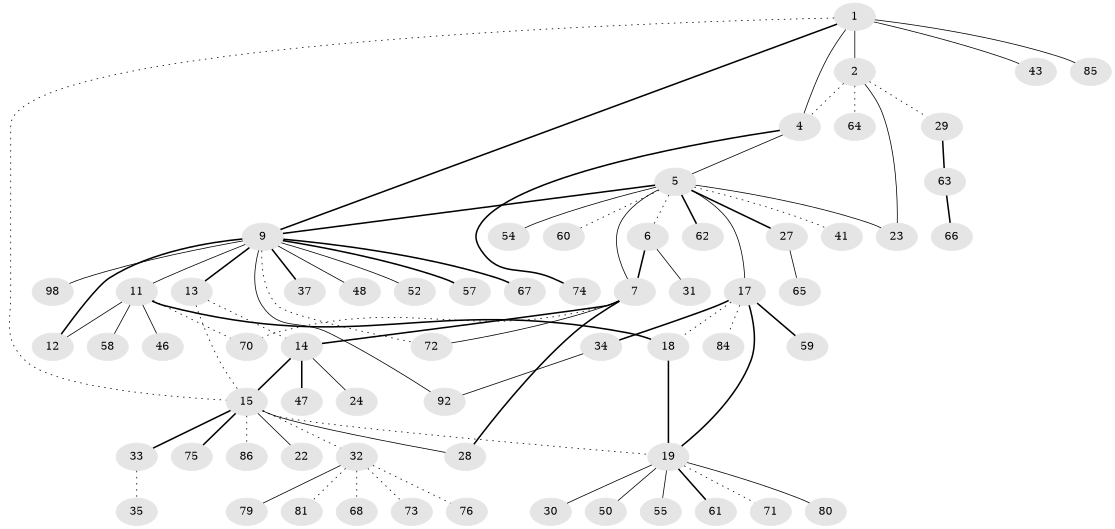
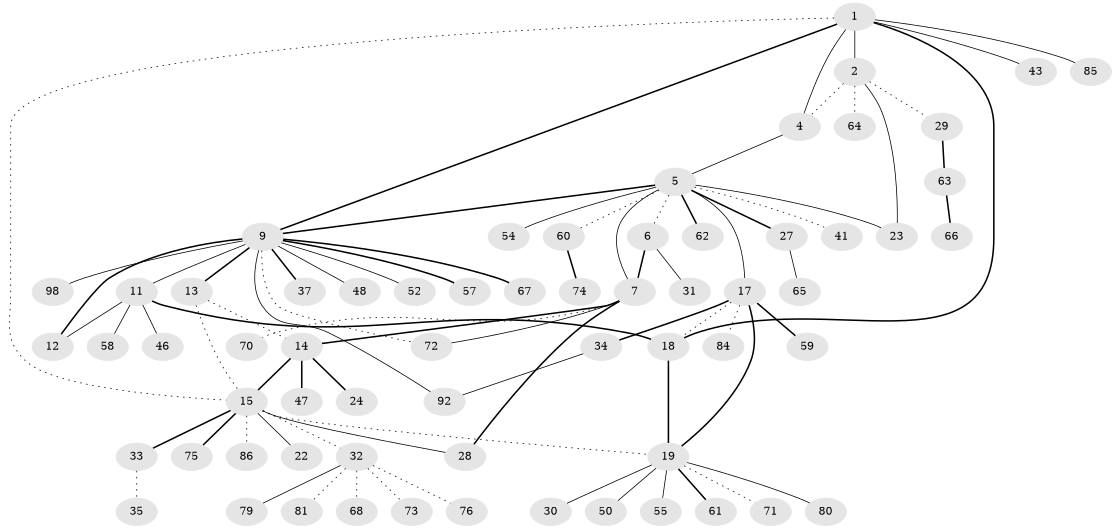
edge "4" -- "74": now "60" -- "74"
edge "1" -- "18": added
edge "11" -- "70": removed
edge "14" -- "24": style solid -> bold
